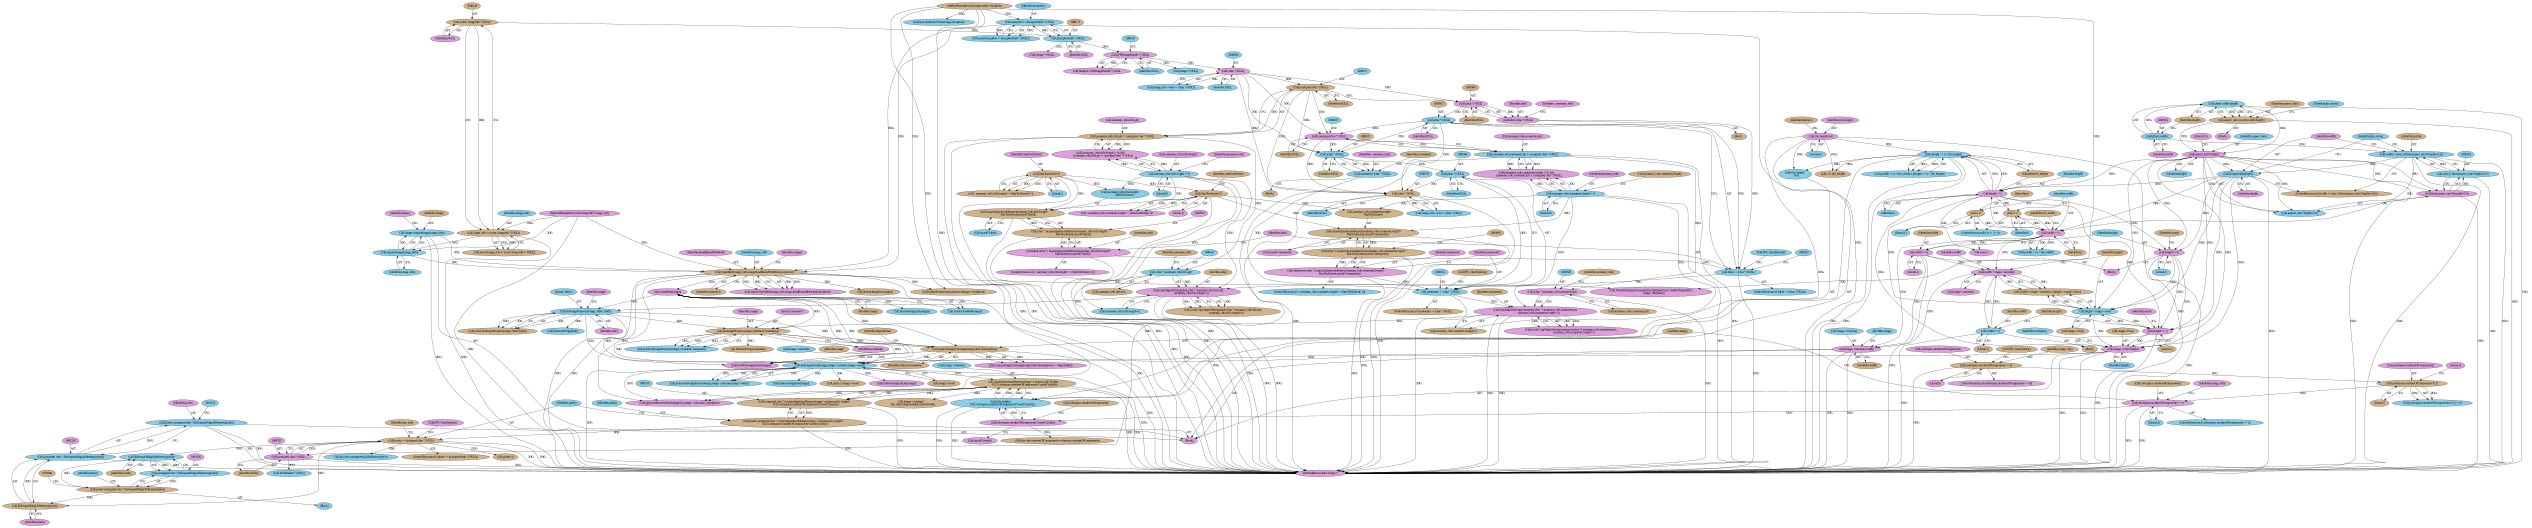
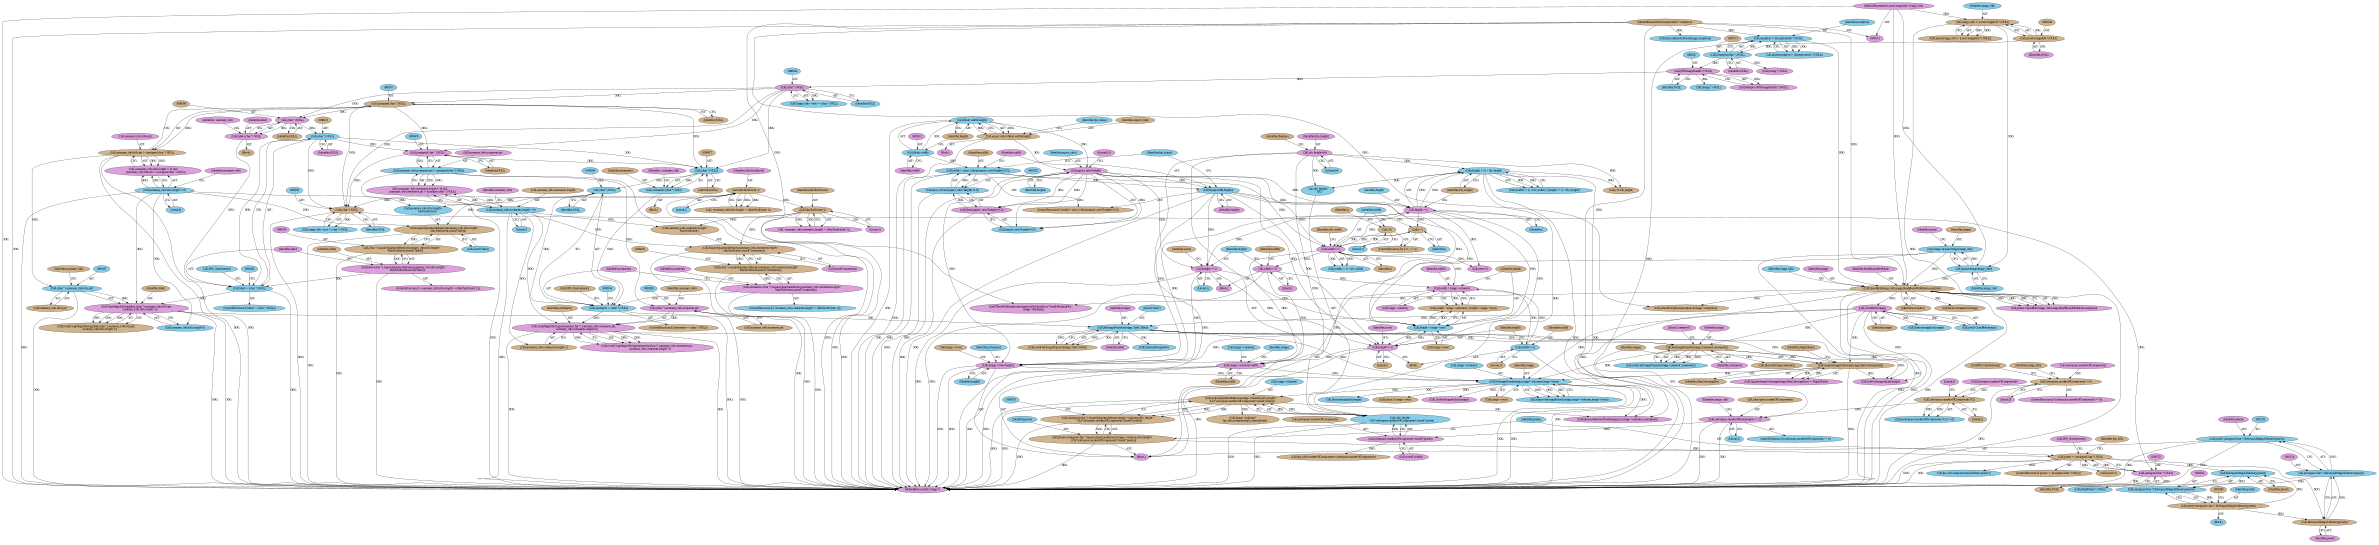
node "1000112": added
node "(Call,aspect_ratio=(scene) width/height)": label "(Call,aspect_ratio=(scene) width/height)" -> "(Call,aspect_ratio=(float) width/height)"
node "(Call,summary_info.title.length)": removed
node "(ControlStructure,for (i=1; ; i++))": fillcolor skyblue -> tan
edge "(Call,sizeof(*pixels))" -> "(Call,colorspace.numberOfComponents*sizeof(*pixels))": added, label "AST:"
